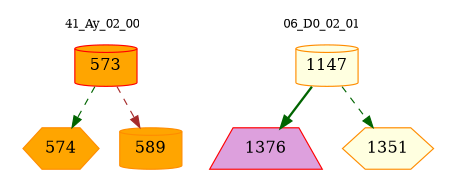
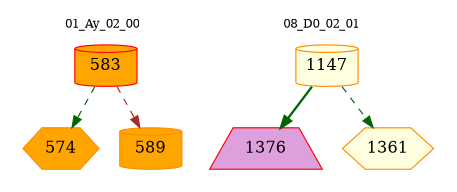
cluster "41_Ay_02_00": label "41_Ay_02_00" -> "01_Ay_02_00"
cluster "06_D0_02_01": label "06_D0_02_01" -> "08_D0_02_01"
node "573": label "573" -> "583"
node "1351": label "1351" -> "1361"
